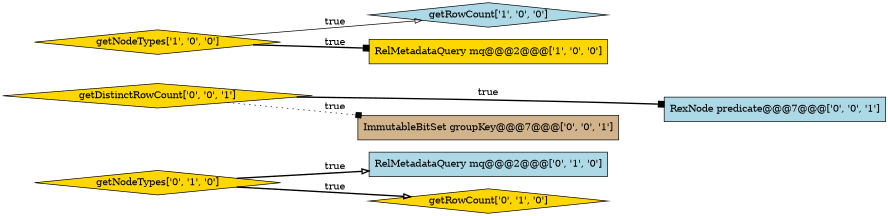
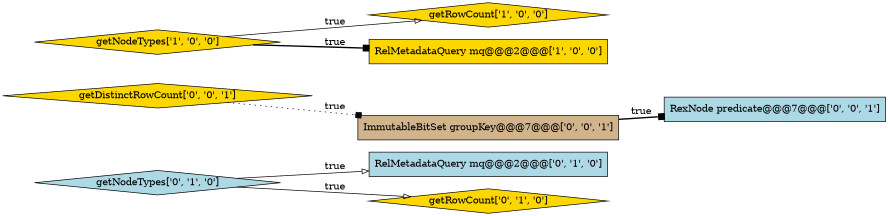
node "getRowCount['1', '0', '0']": fillcolor lightblue -> gold
edge "getDistinctRowCount['0', '0', '1']" -> "RexNode predicate@@@7@@@['0', '0', '1']": now "ImmutableBitSet groupKey@@@7@@@['0', '0', '1']" -> "RexNode predicate@@@7@@@['0', '0', '1']"
edge "getNodeTypes['0', '1', '0']" -> "RelMetadataQuery mq@@@2@@@['0', '1', '0']": style bold -> solid
node "getNodeTypes['0', '1', '0']": fillcolor gold -> lightblue
edge "getNodeTypes['0', '1', '0']" -> "getRowCount['0', '1', '0']": style bold -> solid
